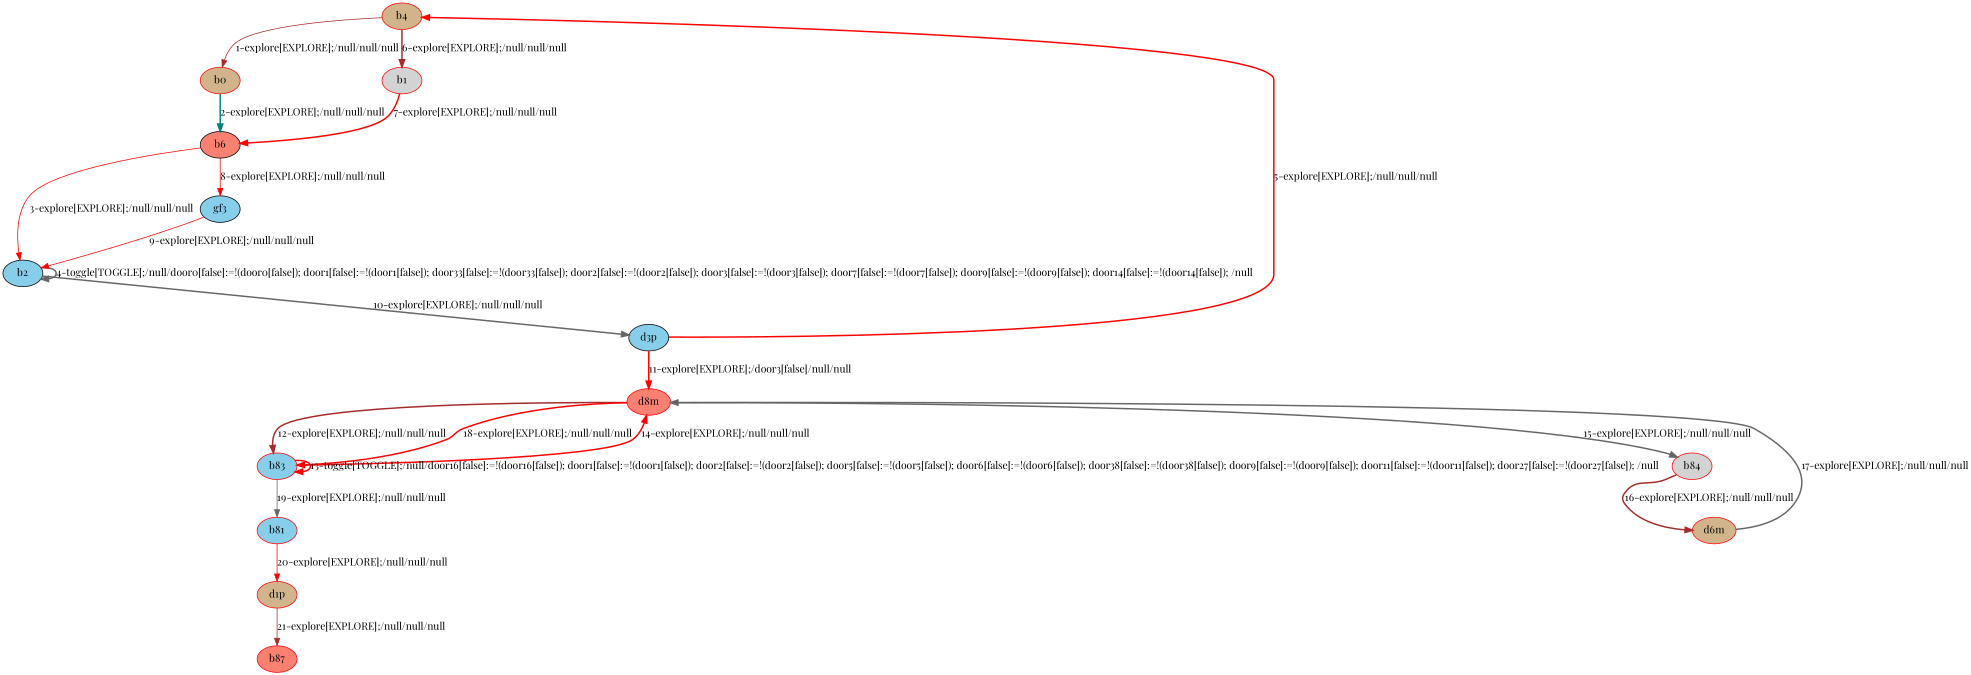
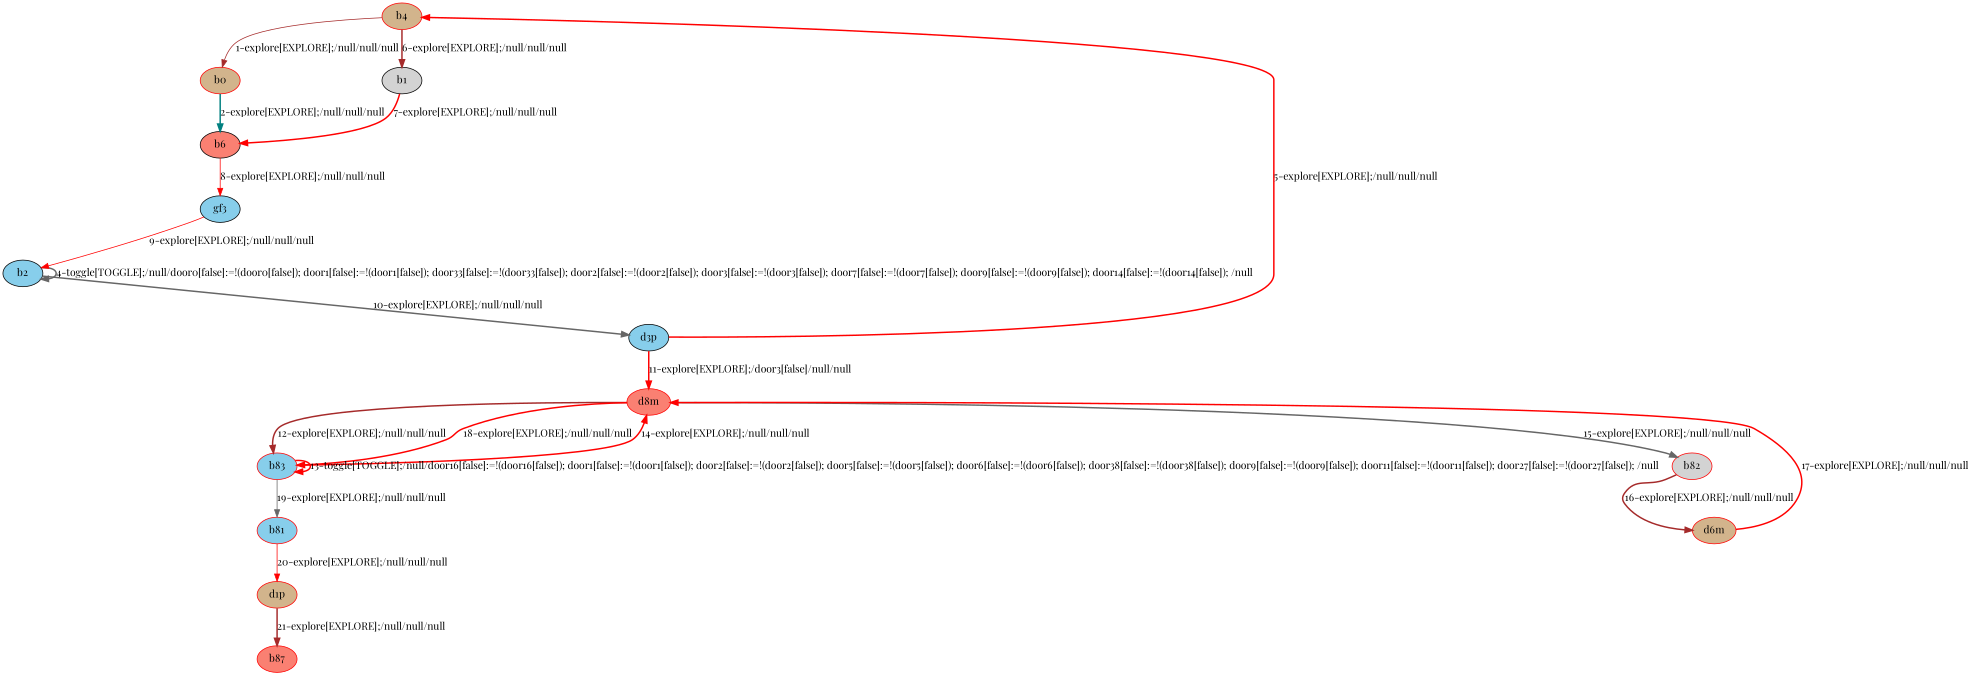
node "b1": color red -> black
edge "b6" -> "b2": removed, label "3-explore[EXPLORE];/null/null/null"
edge "d6m" -> "d8m": color gray40 -> red
node "b84": label "b84" -> "b82"
edge "d1p" -> "b87": style solid -> bold
